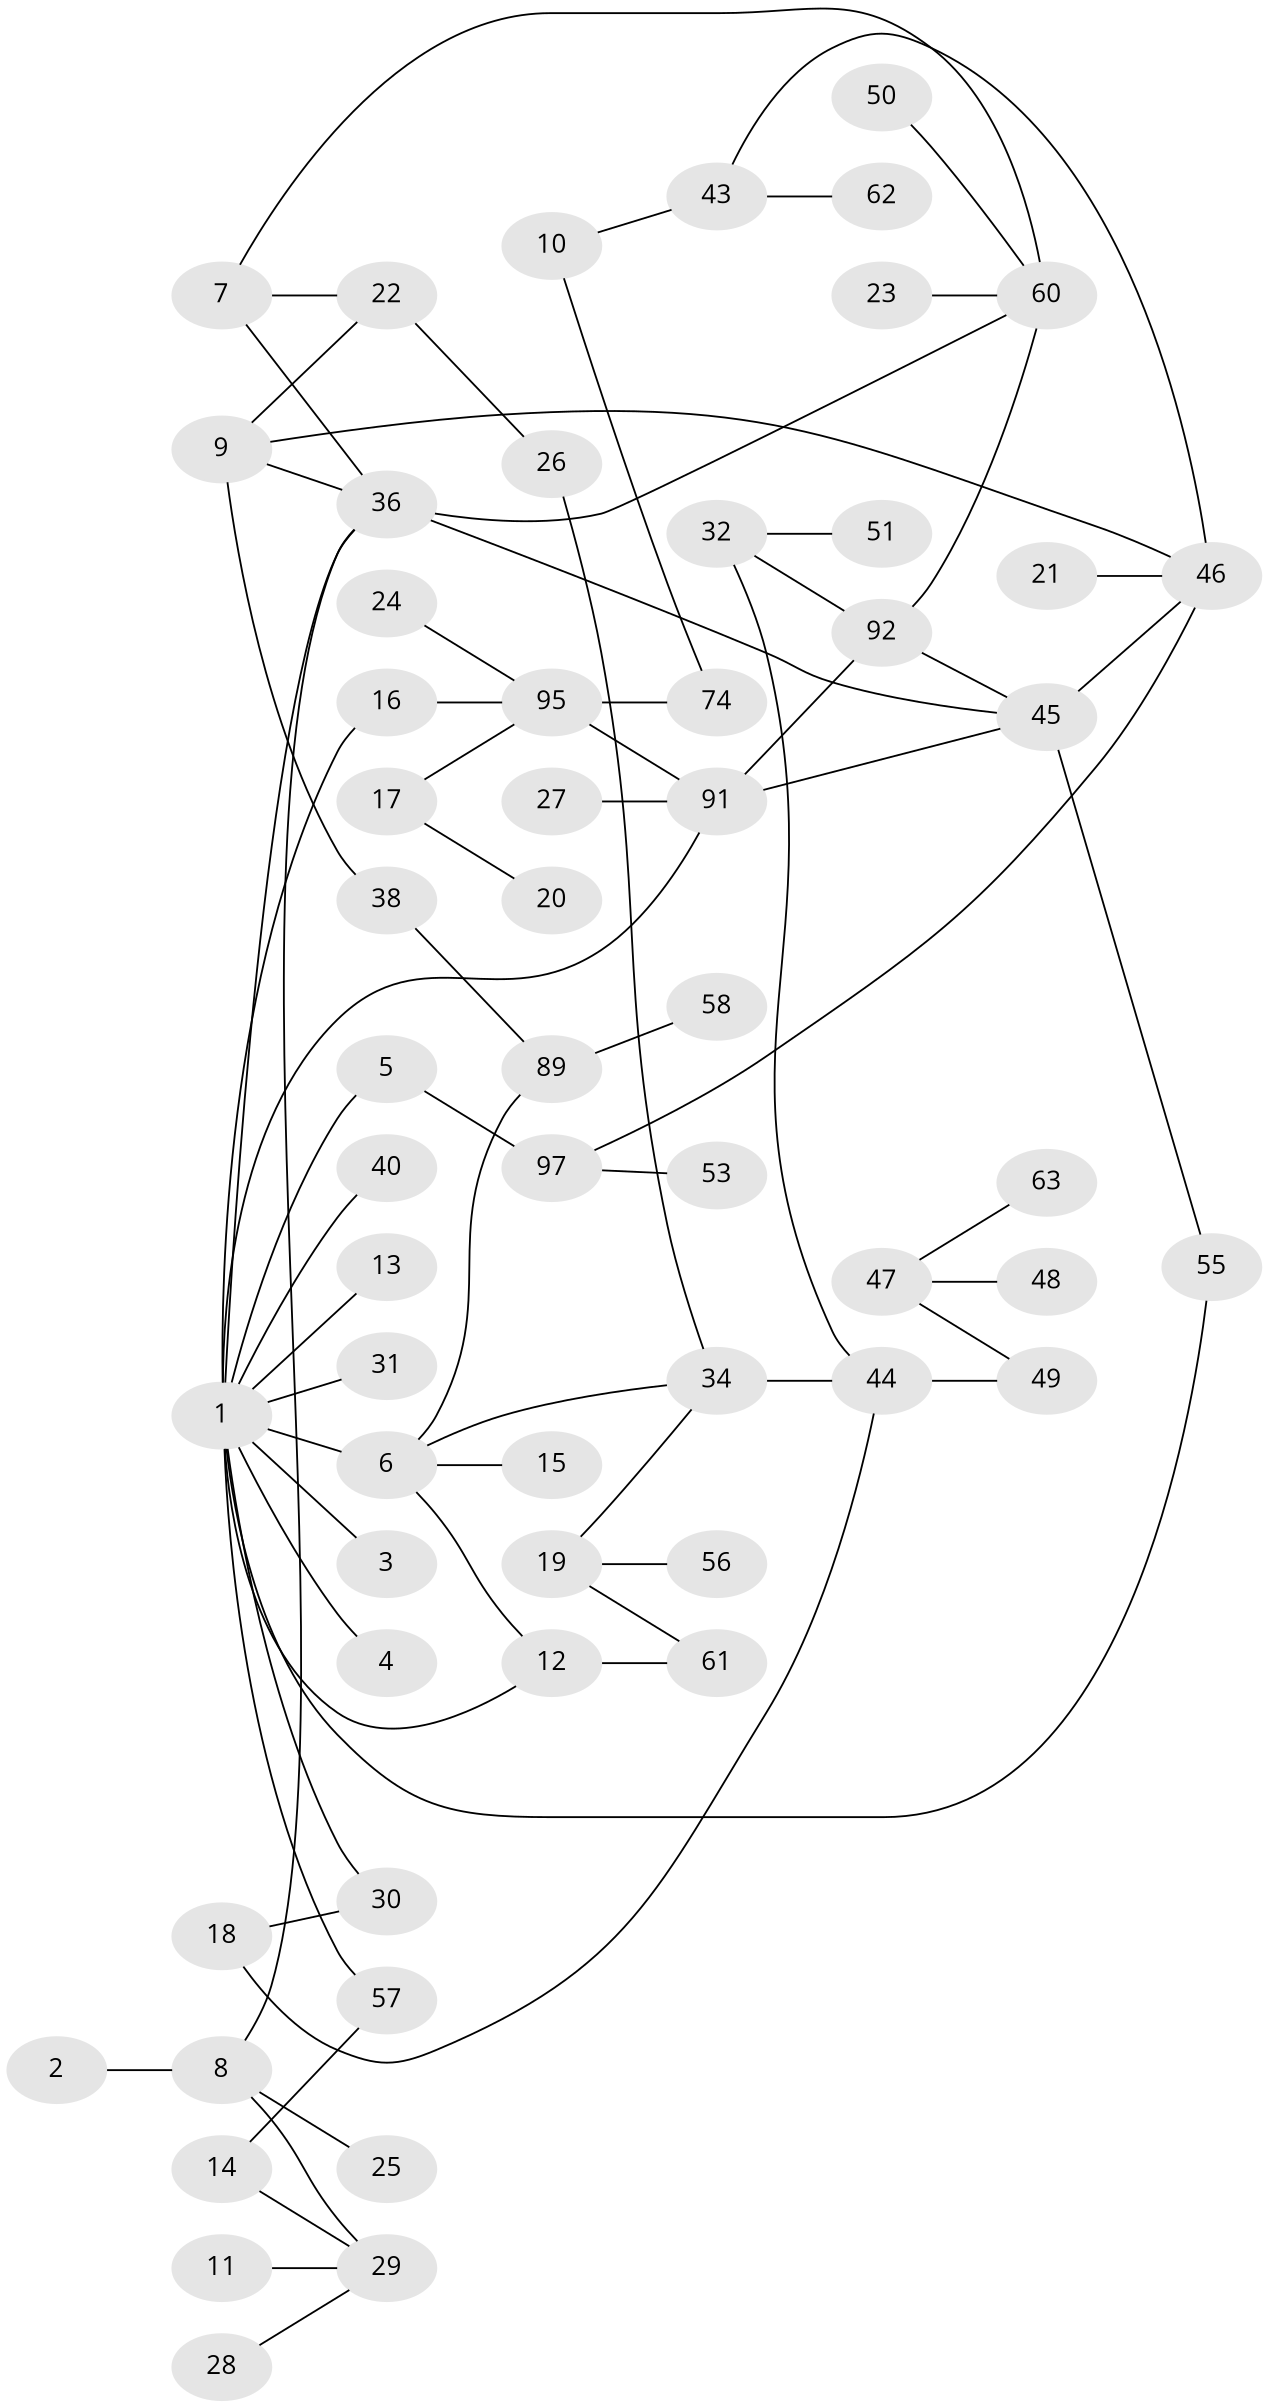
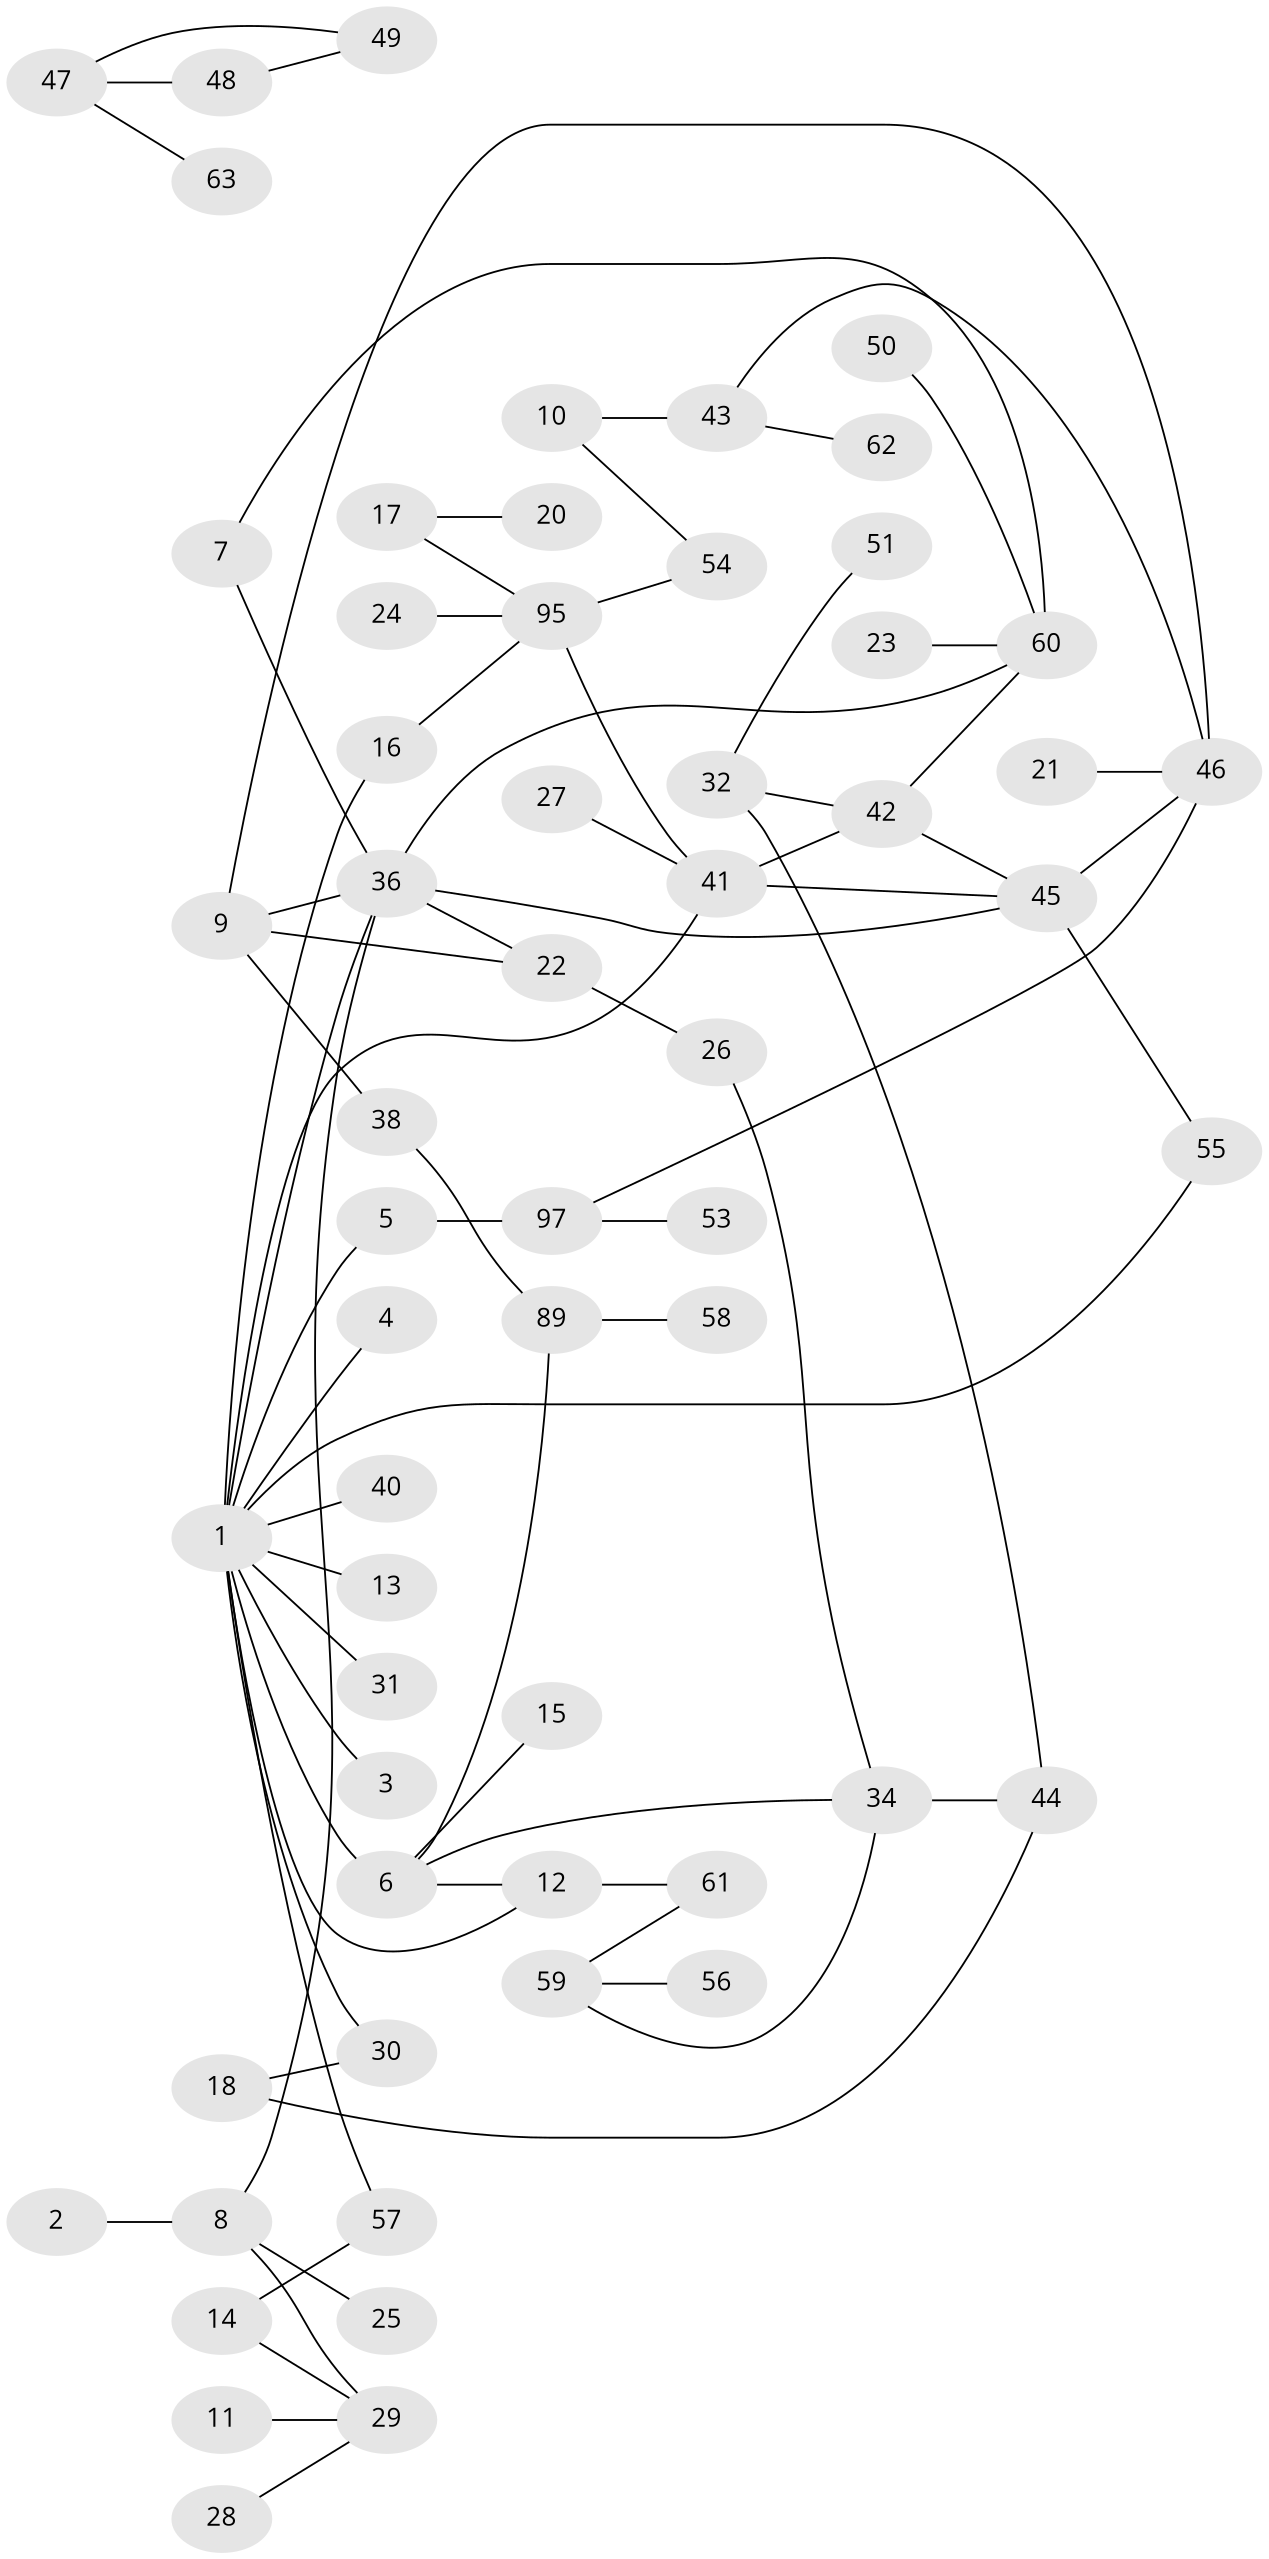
edge "7" -- "22": now "36" -- "22"
node "92": label "92" -> "42"
node "74": label "74" -> "54"
node "91": label "91" -> "41"
edge "44" -- "49": now "48" -- "49"
node "19": label "19" -> "59"
